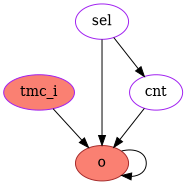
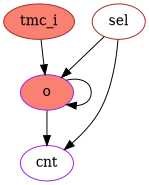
node "sel": color purple -> brown
node "tmc_i": color purple -> brown
edge "cnt" -> "o": reversed
node "o": color brown -> purple
